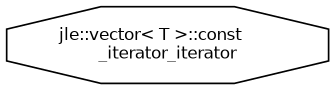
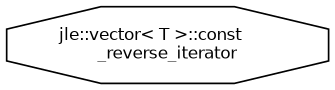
node "jle::vector< T >::const _iterator_iterator": label "jle::vector< T >::const _iterator_iterator" -> "jle::vector< T >::const _reverse_iterator"
